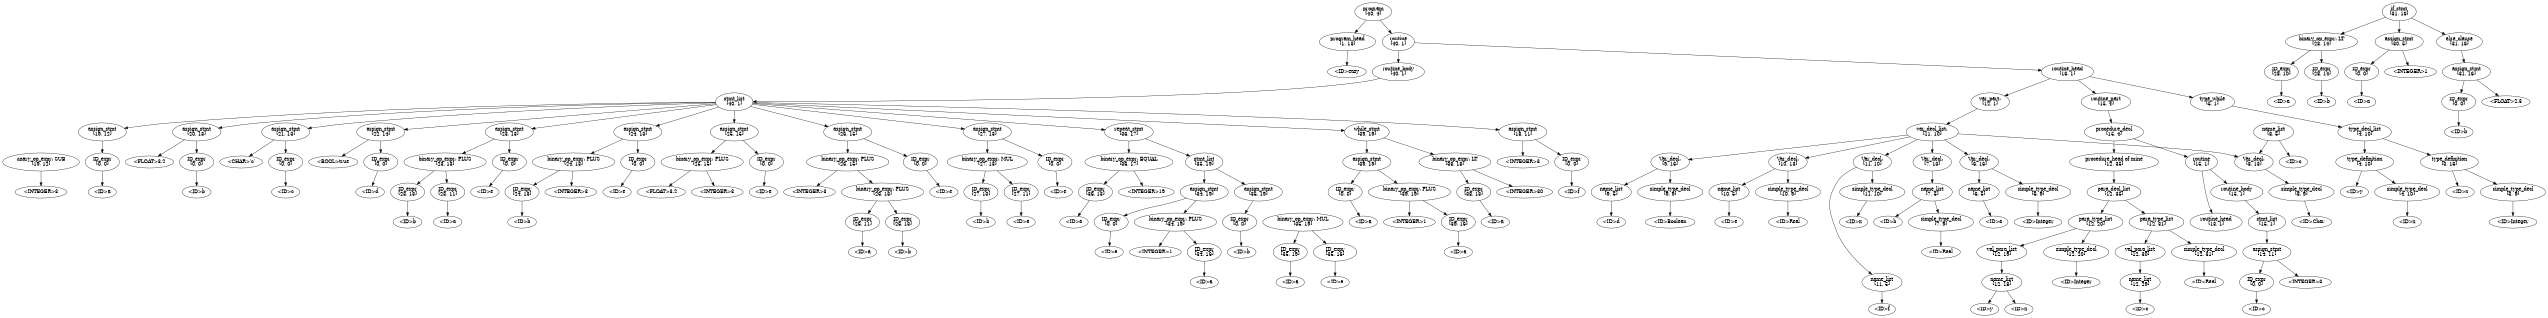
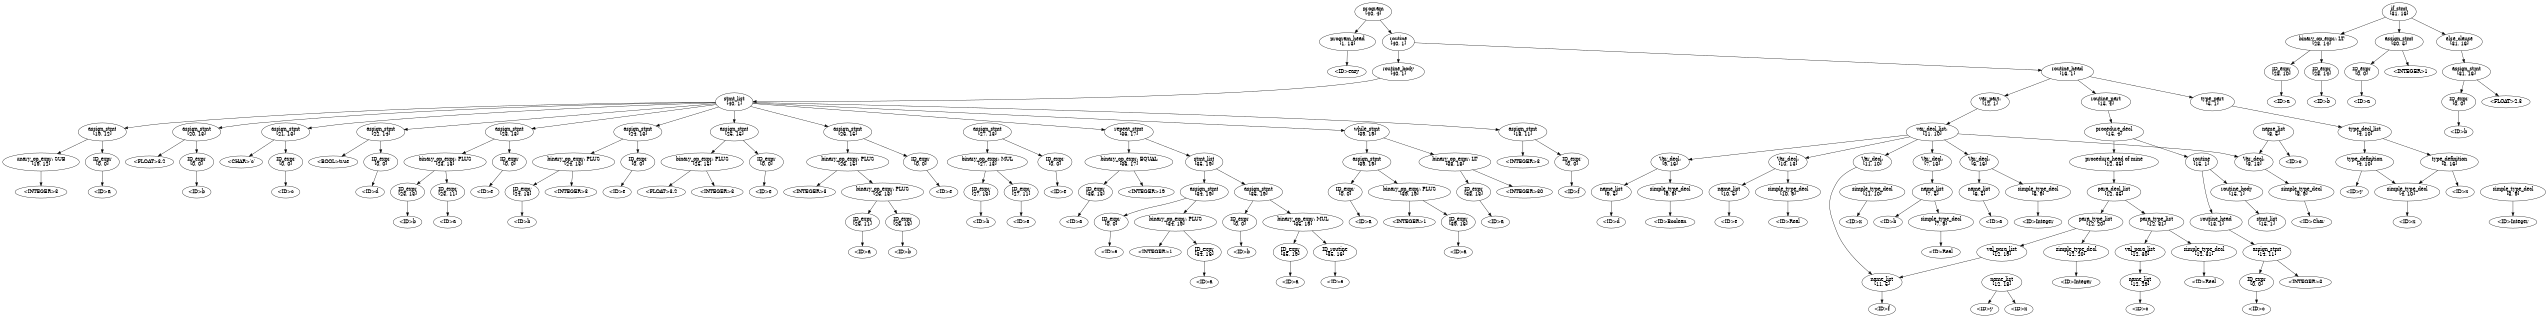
node "type_while [5, 1]": label "type_while [5, 1]" -> "type_part [5, 1]"
edge "stmt_list [40, 1]" -> "assign_stmt [27, 13]": removed
edge "assign_stmt [19, 12]" -> "unary_op_expr: SUB [19, 12]": added
edge "Var_decl: [11, 10]" -> "simple_type_decl [11, 10]": removed
edge "type_definition [3, 16]" -> "simple_type_decl [3, 9]": now "type_definition [3, 16]" -> "simple_type_decl [4, 10]"
edge "assign_stmt [35, 19]" -> "binary_op_expr: MUL [35, 19]": added
edge "stmt_list [15, 1]" -> "assign_stmt [14, 11]": now "routine_head [13, 1]" -> "assign_stmt [14, 11]"
node "ID_expr [35, 16]": label "ID_expr [35, 16]" -> "ID_routine [35, 16]"
edge "val_para_list [12, 19]" -> "name_list [12, 18]": now "val_para_list [12, 19]" -> "name_list [11, 5]"
